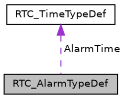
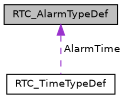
edge "RTC_AlarmTypeDef" -> "RTC_TimeTypeDef": reversed
